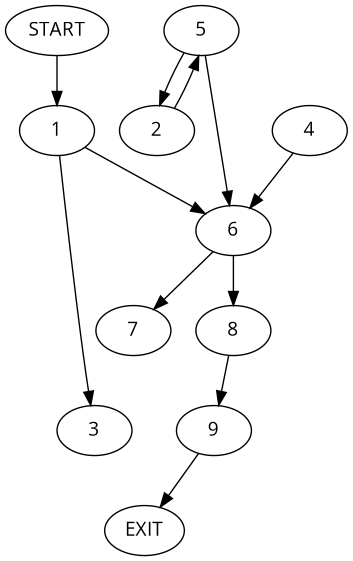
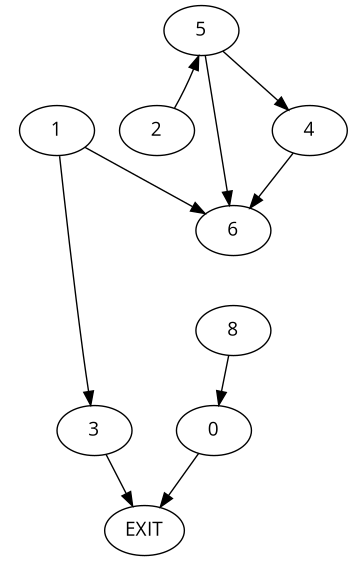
node "START": removed
edge "5" -> "2": now "5" -> "4"
edge "6" -> "8": removed
node "7": removed
node "9": label "9" -> "0"
edge "3" -> "EXIT": added
